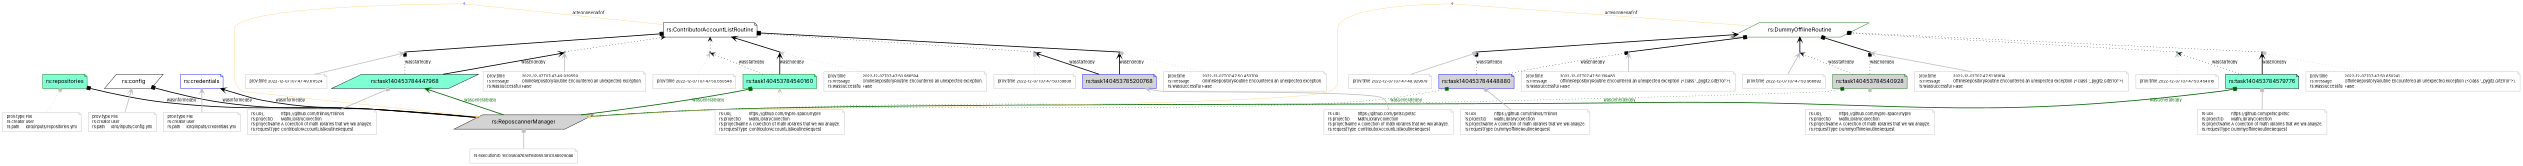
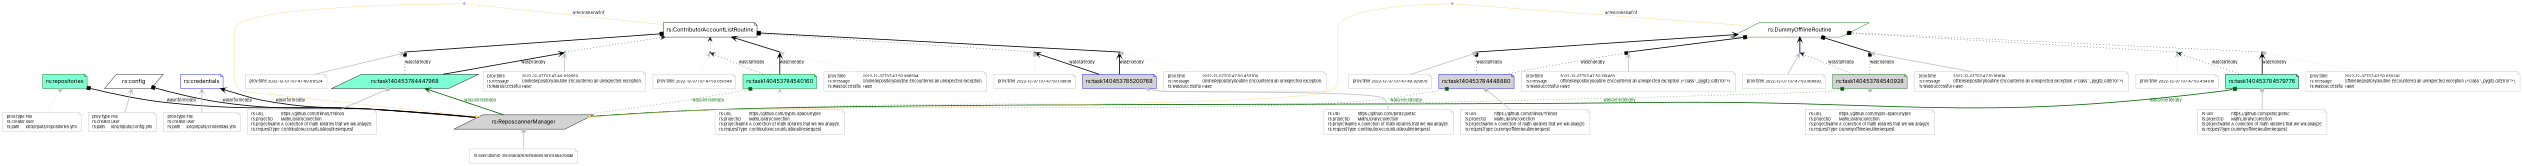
edge "rs:ReposcannerManager" -> "rs:task140453784540160": style bold -> dotted
node "rs:executionID": text "1ec9380a763e11ed955391c5889290a6" -> "1ec9380a763e11ed955391c5884290a6"
